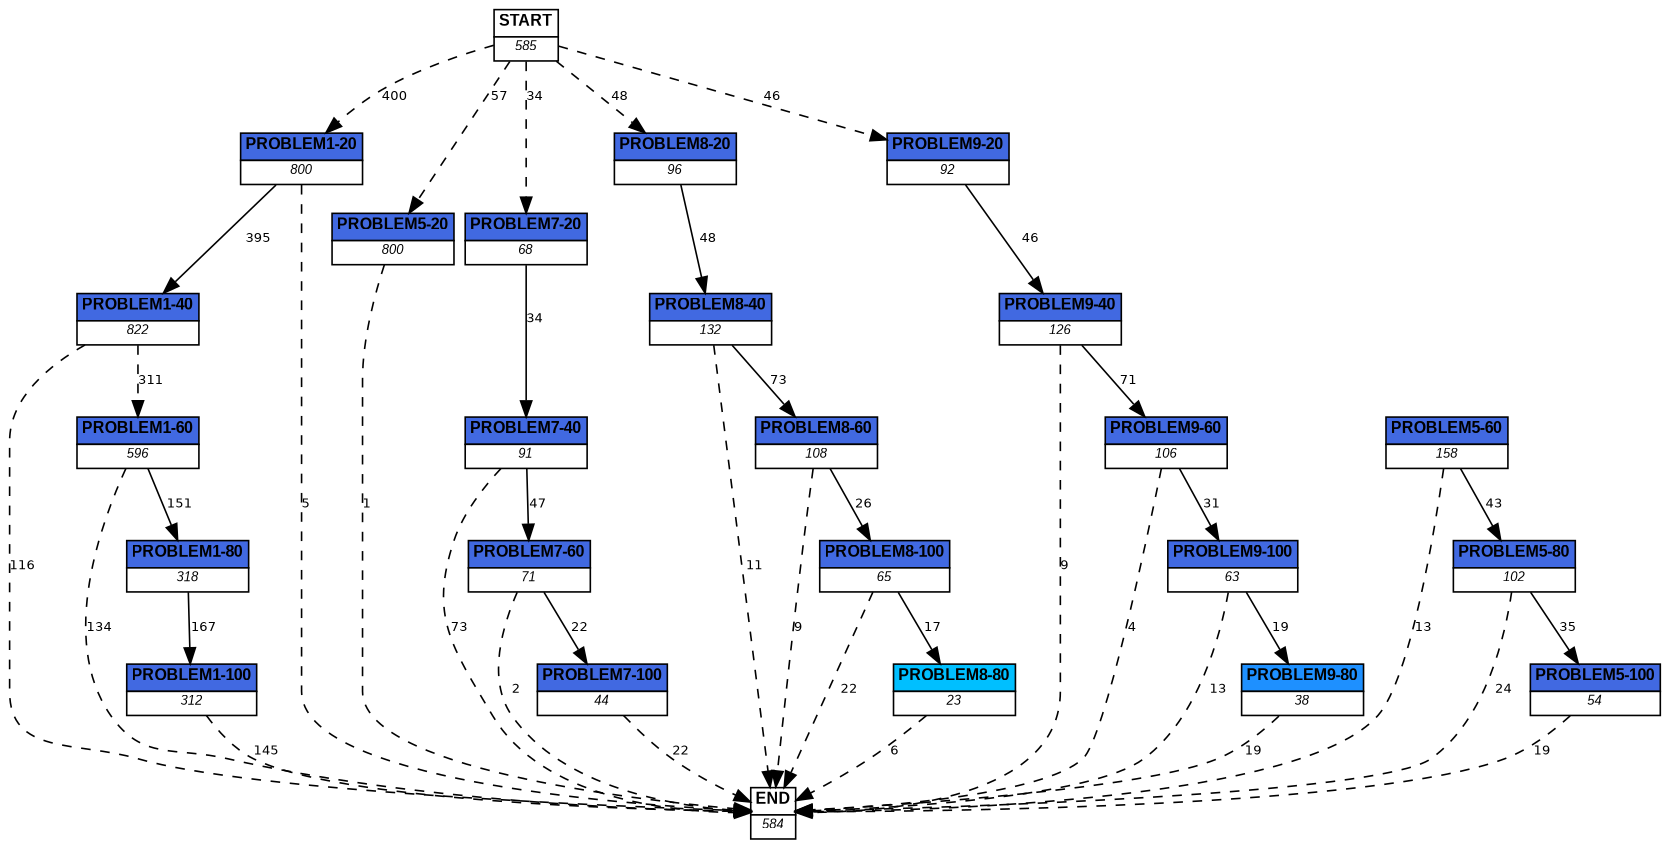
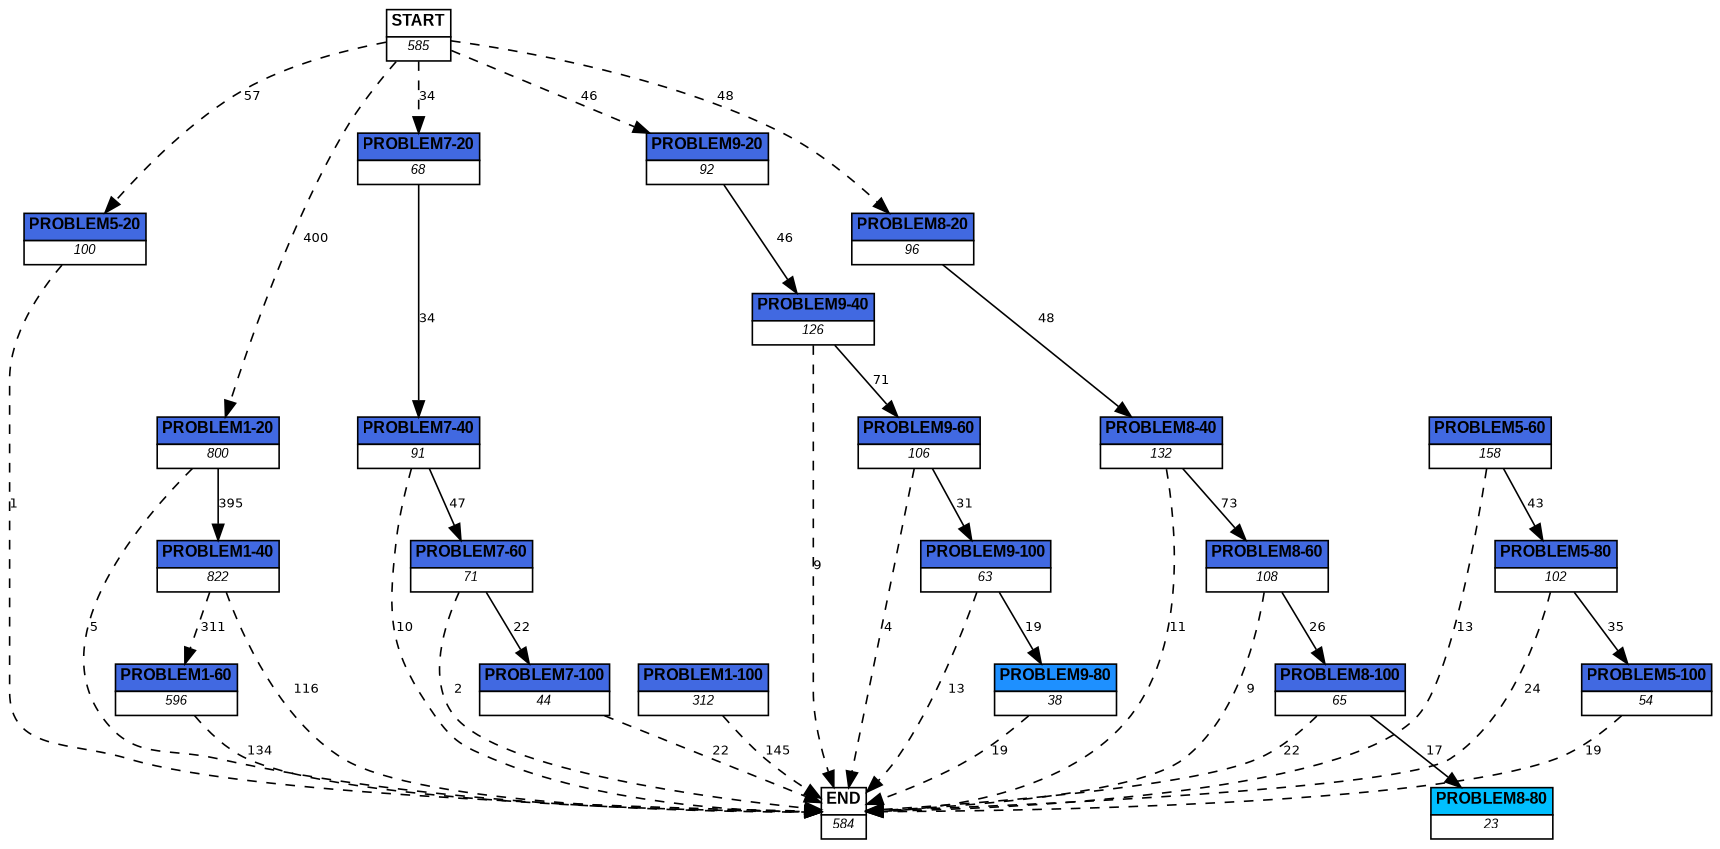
node "PROBLEM5-20": text "800" -> "100"
node "PROBLEM1-80": removed
edge "PROBLEM7-40" -> "END": label "73" -> "10"
edge "PROBLEM8-80" -> "END": removed, label "6"
